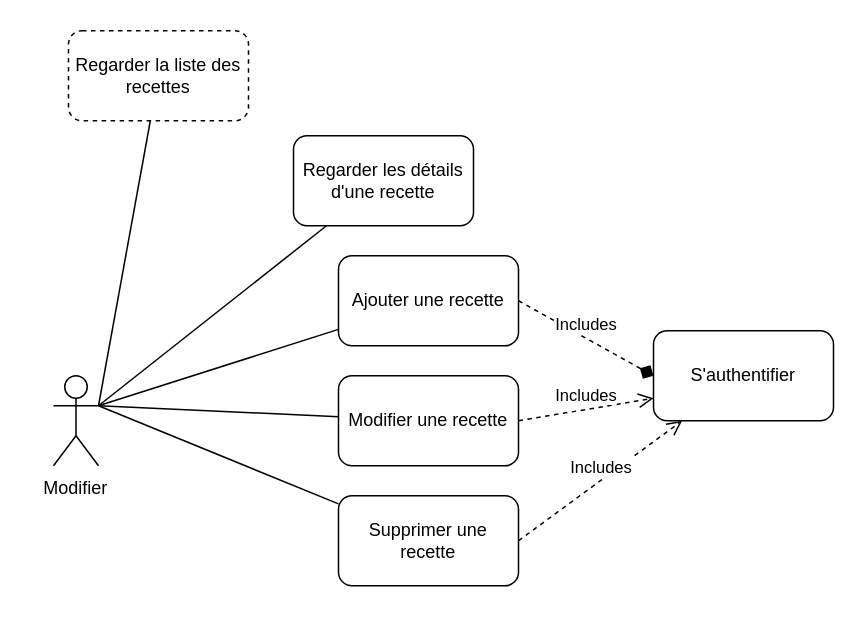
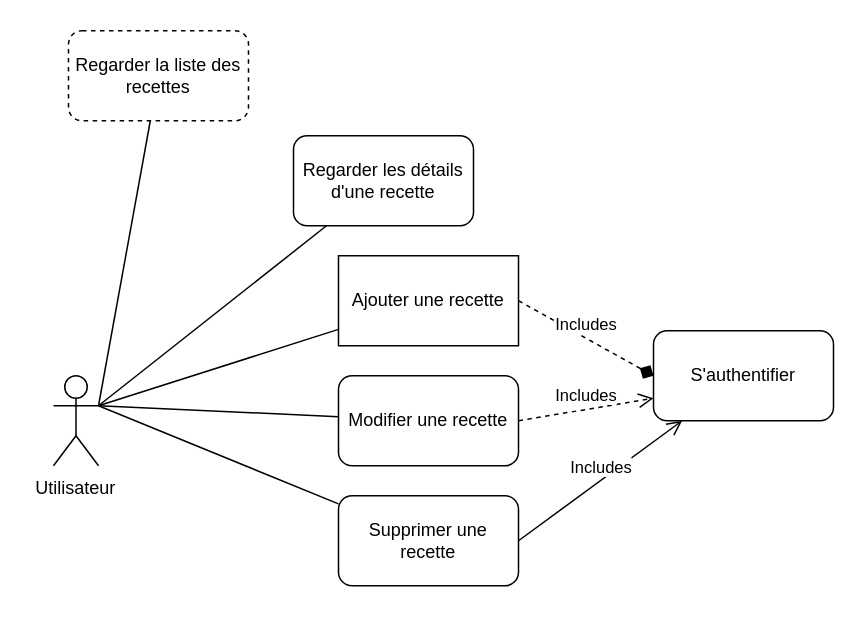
node "Ajouter une recette": shape rounded rectangle -> rectangle
node "Modifier": label "Modifier" -> "Utilisateur"
edge "Supprimer une recette" -> "S'authentifier": style dashed -> solid
